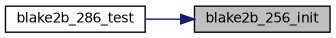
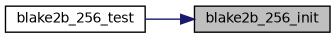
node "blake2b_286_test": label "blake2b_286_test" -> "blake2b_256_test"
